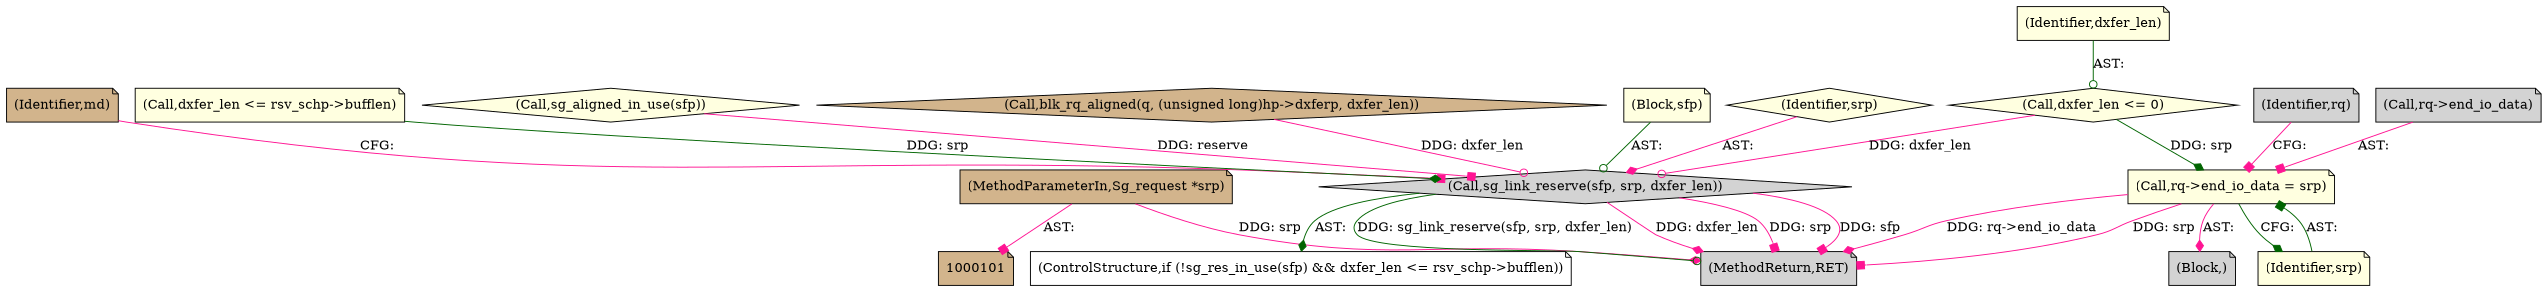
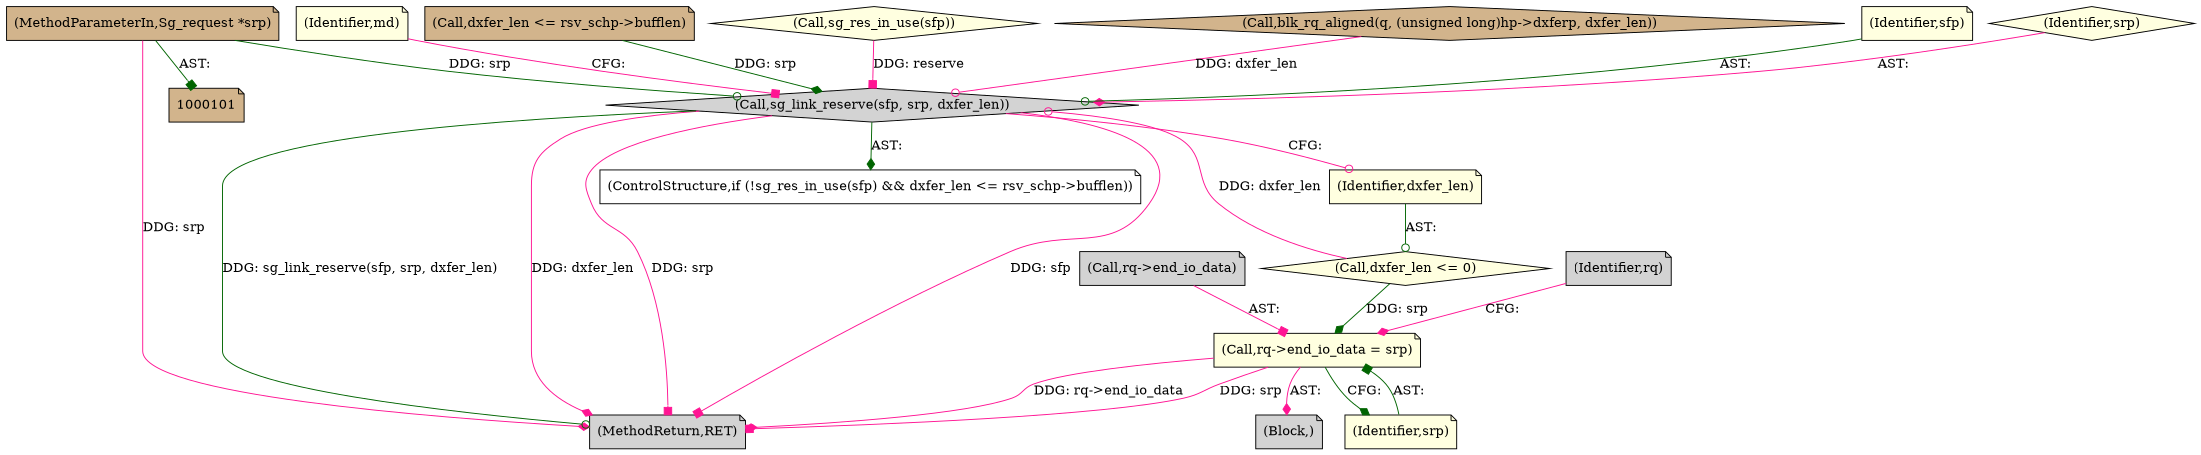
edge "(MethodParameterIn,Sg_request *srp)" -> "(Call,sg_link_reserve(sfp, srp, dxfer_len))": added, label "DDG: srp"
node "(Identifier,md)": fillcolor tan -> lightyellow
node "(Call,dxfer_len <= rsv_schp->bufflen)": fillcolor lightyellow -> tan
node "(Call,sg_aligned_in_use(sfp))": label "(Call,sg_aligned_in_use(sfp))" -> "(Call,sg_res_in_use(sfp))"
node "(Block,sfp)": label "(Block,sfp)" -> "(Identifier,sfp)"
edge "(Call,sg_link_reserve(sfp, srp, dxfer_len))" -> "(Identifier,dxfer_len)": added, label "CFG:"
edge "(Identifier,rq)" -> "(Call,rq->end_io_data = srp)": arrowhead box -> diamond
edge "(MethodParameterIn,Sg_request *srp)" -> "1000101": color deeppink -> darkgreen
